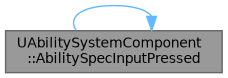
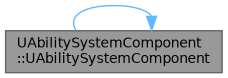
node "UAbilitySystemComponent ::AbilitySpecInputPressed": label "UAbilitySystemComponent ::AbilitySpecInputPressed" -> "UAbilitySystemComponent ::UAbilitySystemComponent"
